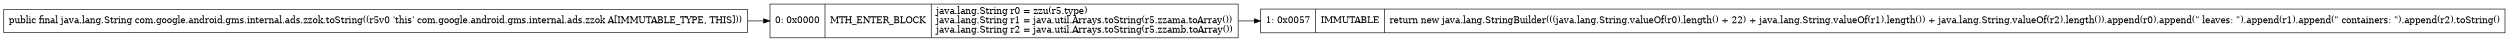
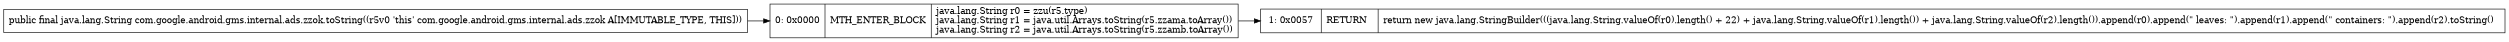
node "1: 0x0057": text "IMMUTABLE" -> "RETURN"
